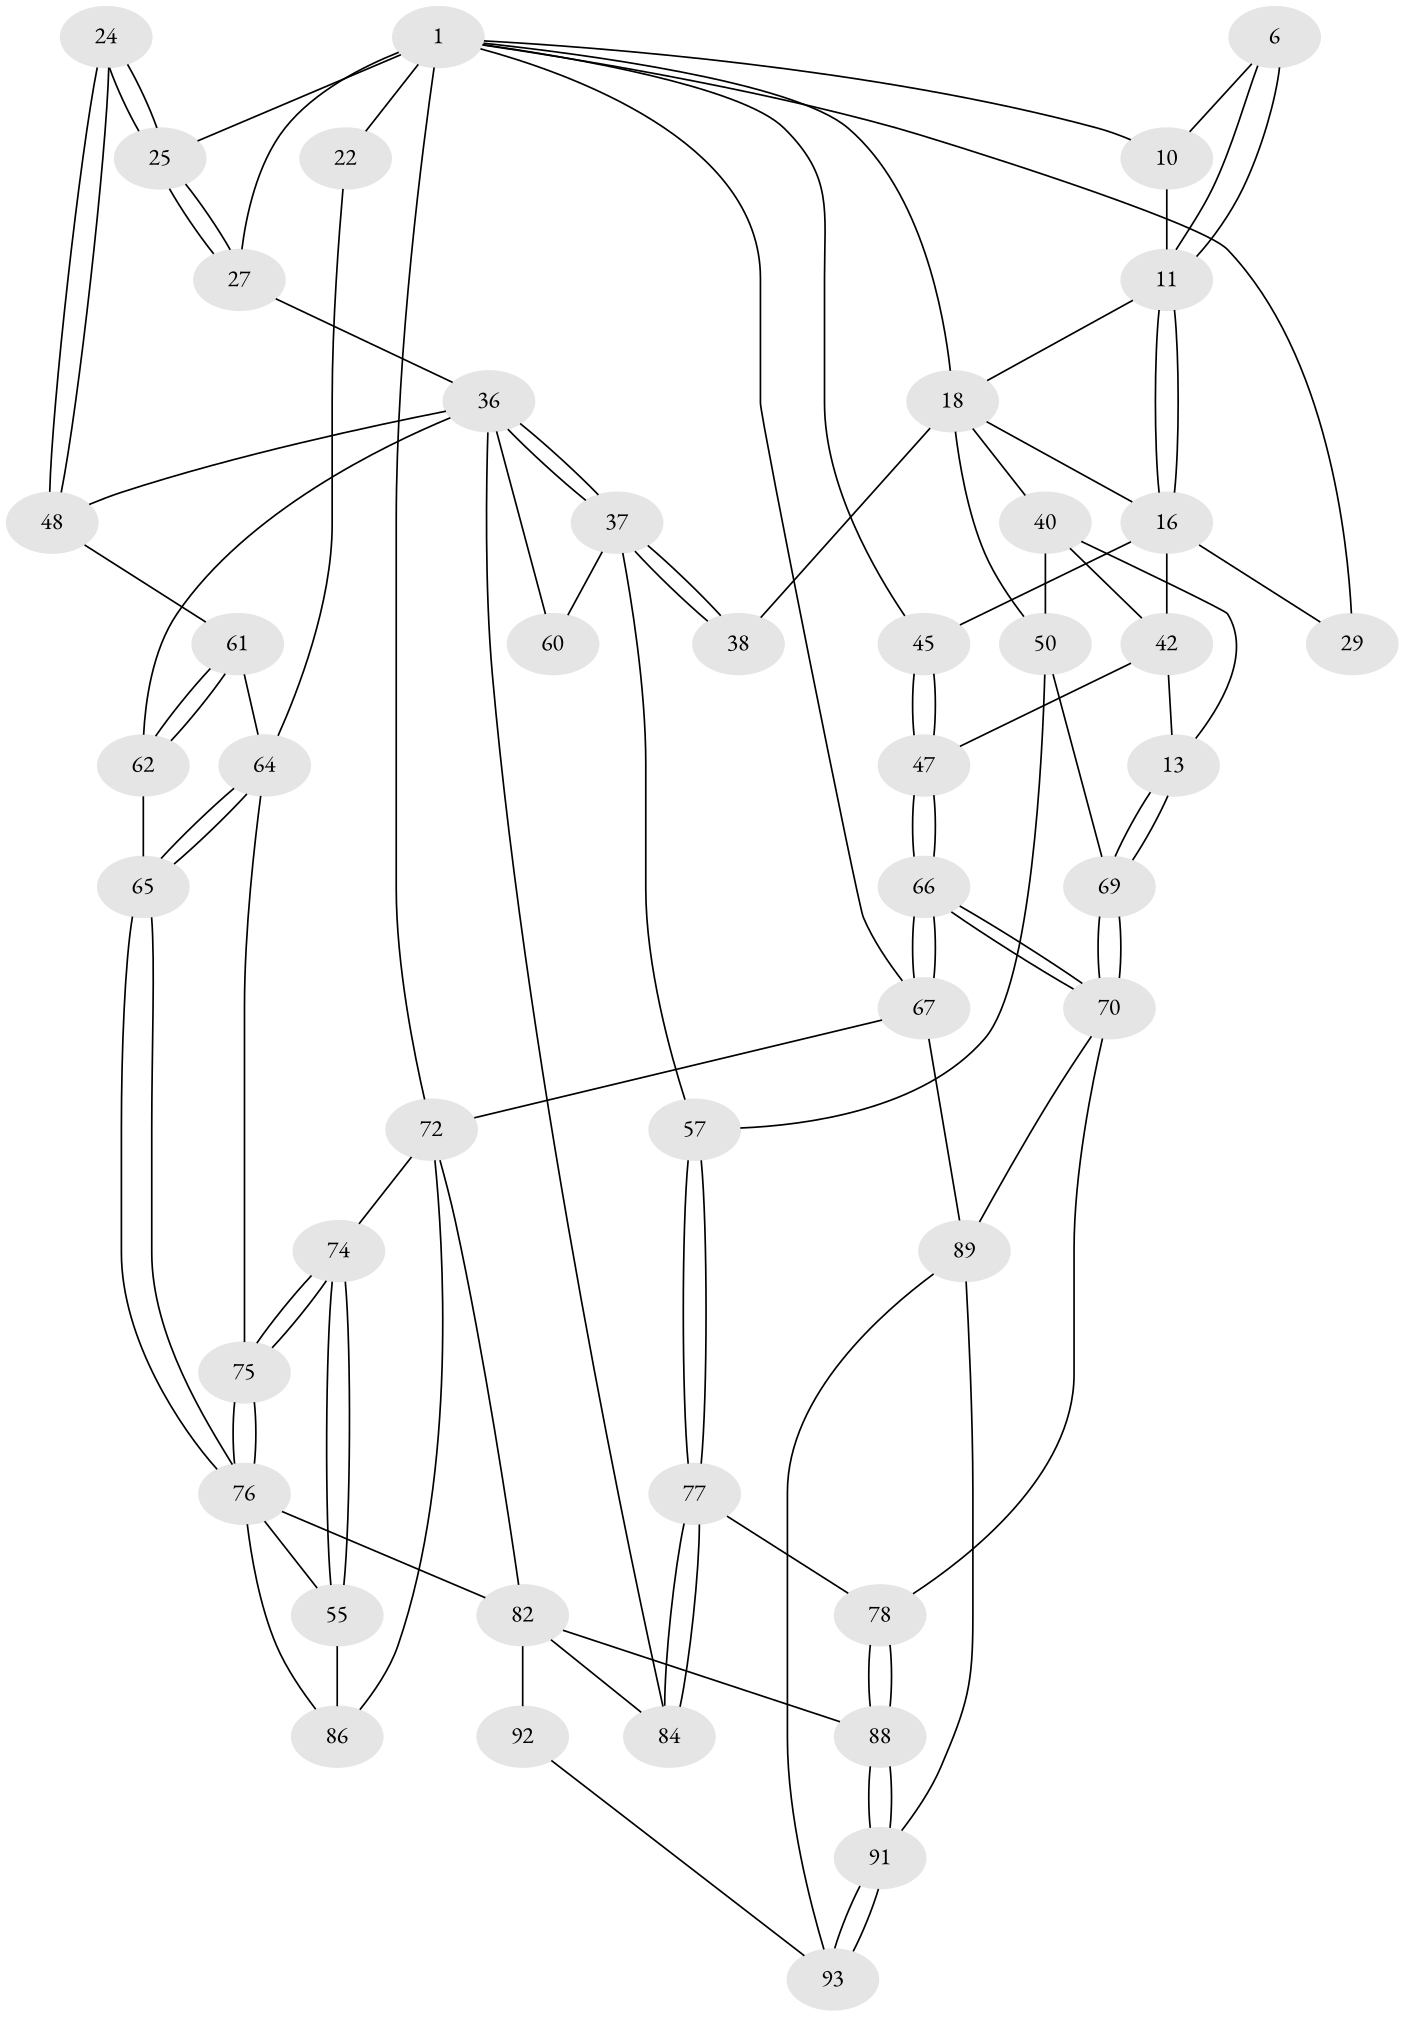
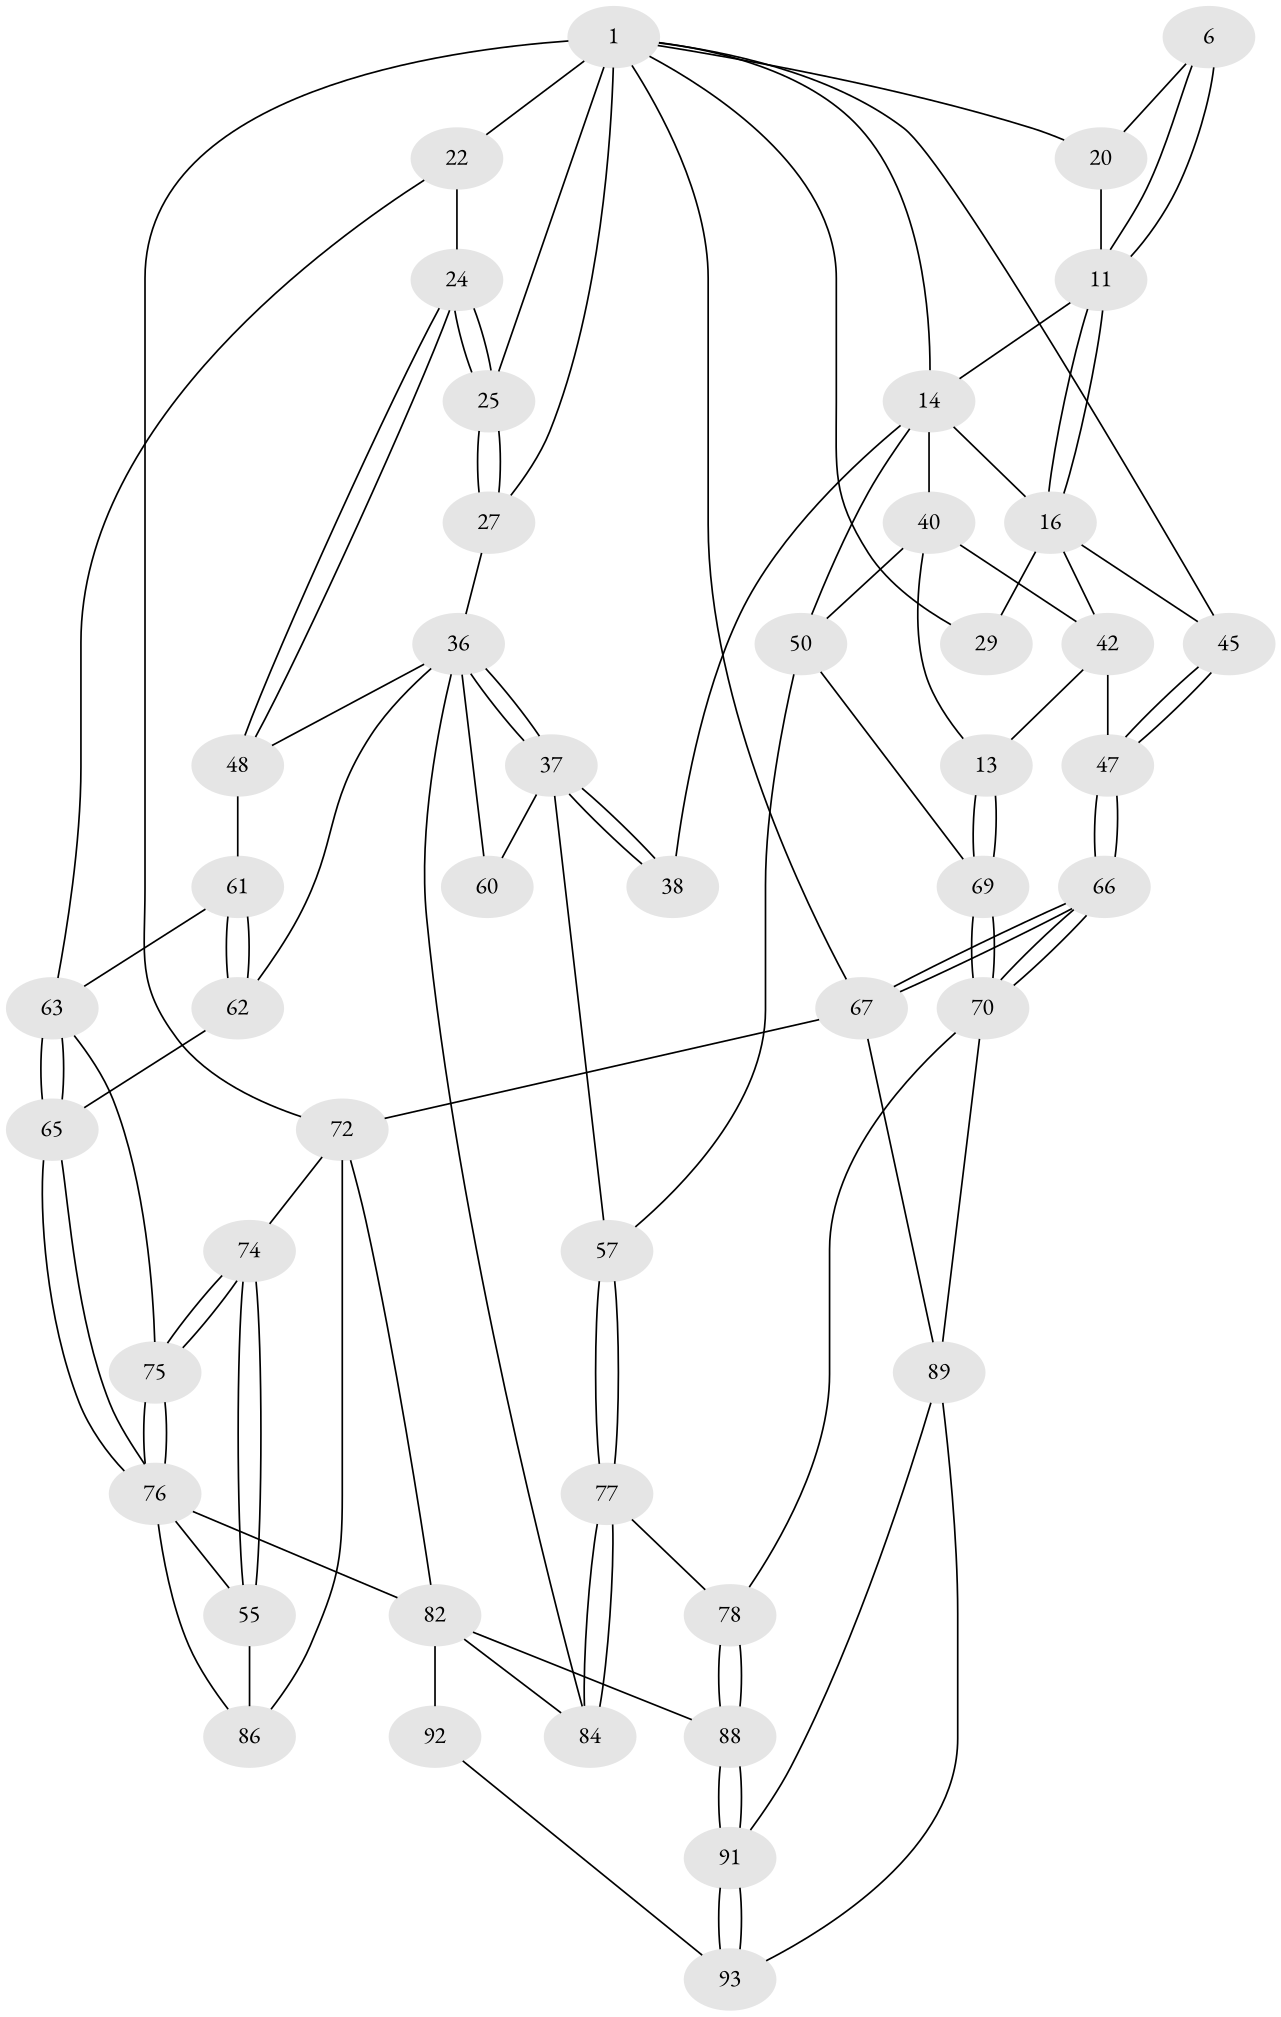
node "10": label "10" -> "20"
edge "22" -- "24": added
node "18": label "18" -> "14"
node "64": label "64" -> "63"
